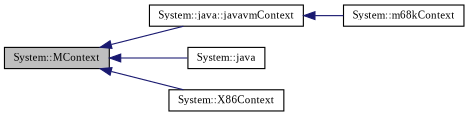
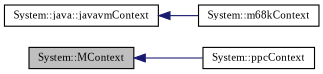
edge "System::java::javavmContext" -> "System::MContext": removed
node "System::java": label "System::java" -> "System::ppcContext"
node "System::X86Context": removed
